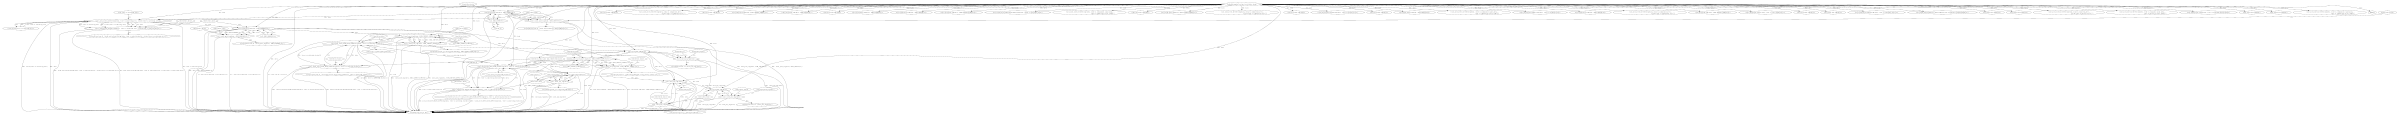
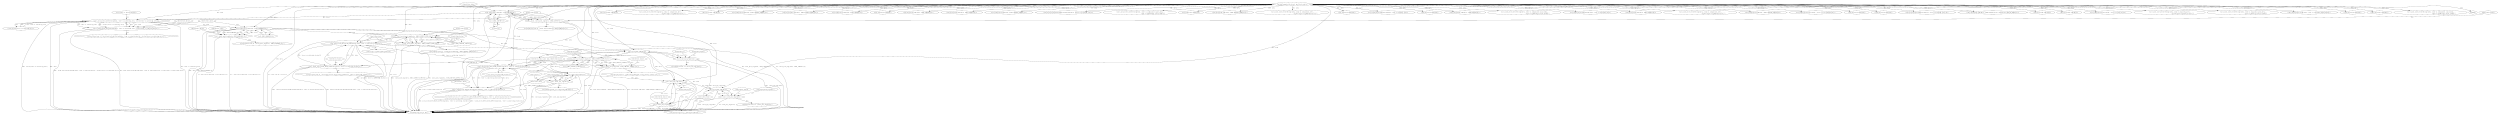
node "(Call,asn1_push_tag(data, ASN1_CONTEXT_SIMPLE(4)))": added
node "(Call,ldap_push_filter(data, tree->u.isnot.child))": added
